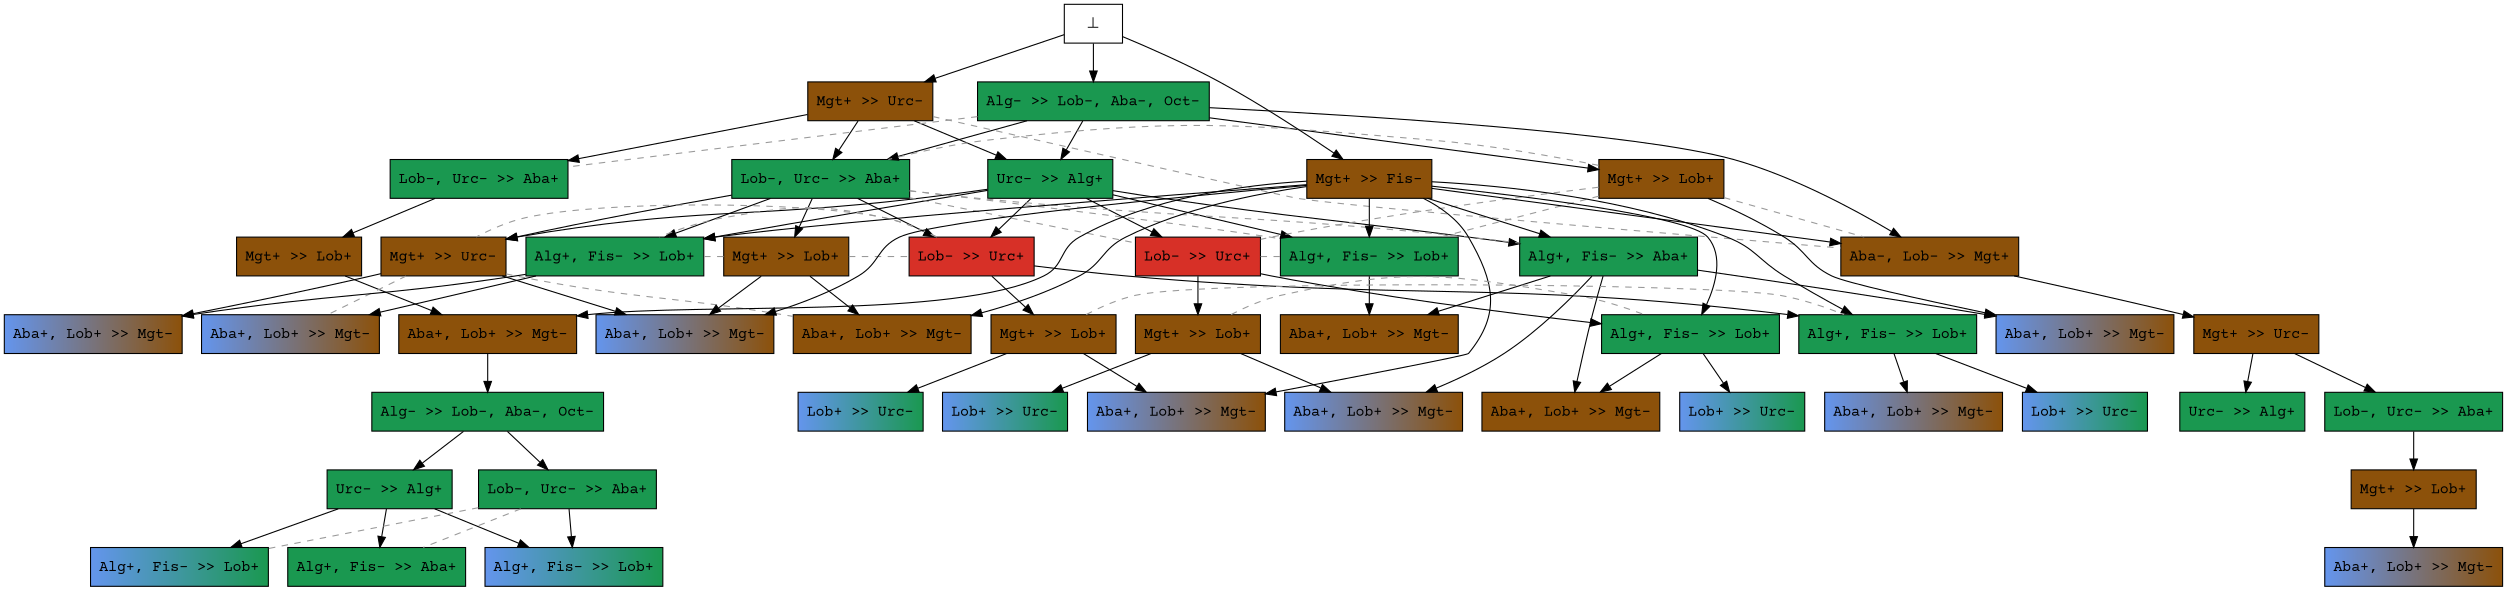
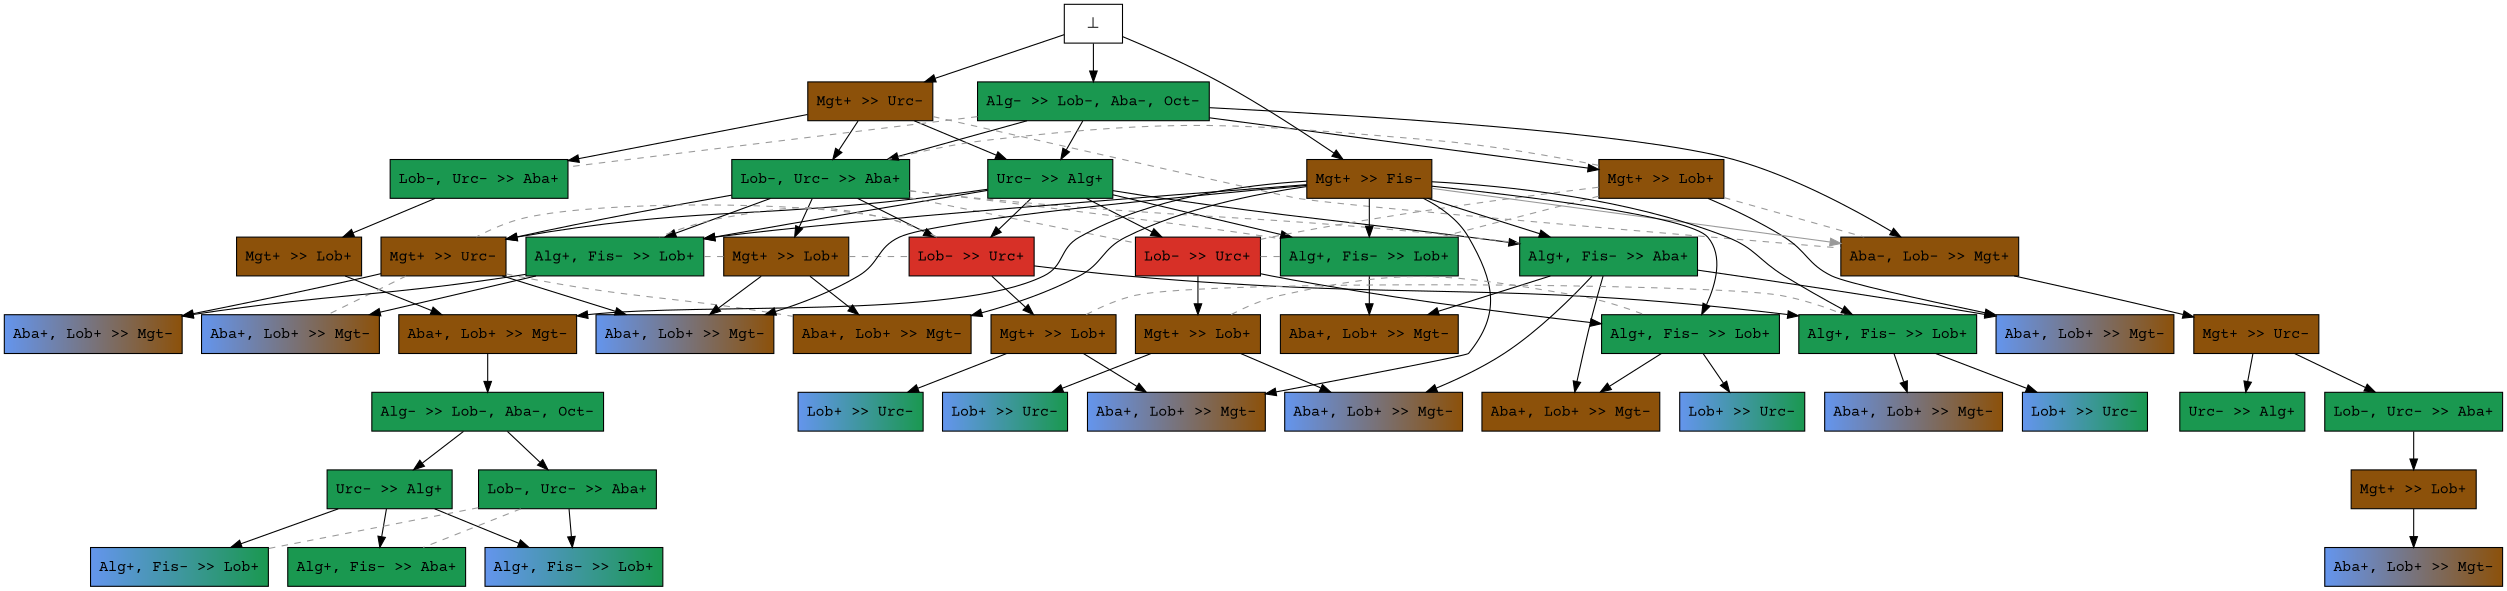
edge "Mgt+ >> Fis-" -> "Aba-, Lob- >> Mgt+": color black -> gray60
